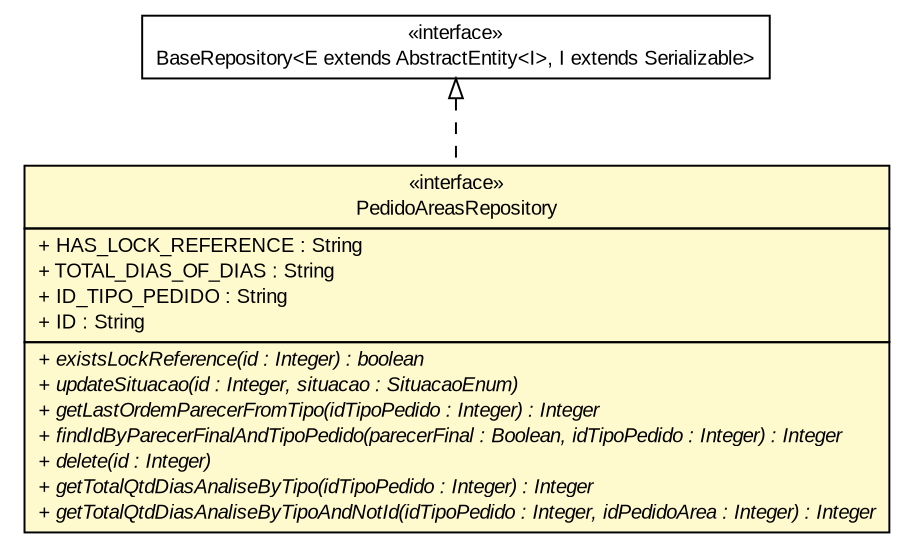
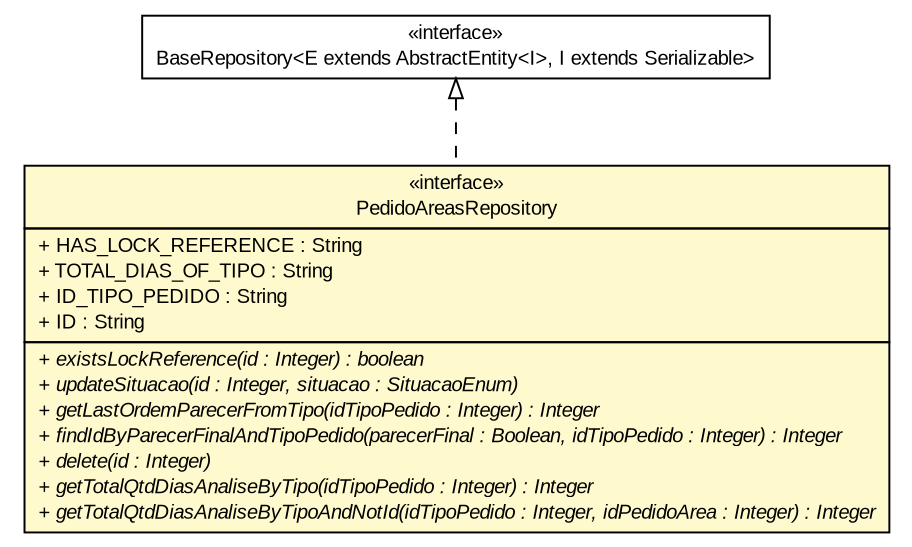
node "PedidoAreasRepository": text "+ TOTAL_DIAS_OF_DIAS : String" -> "+ TOTAL_DIAS_OF_TIPO : String"
